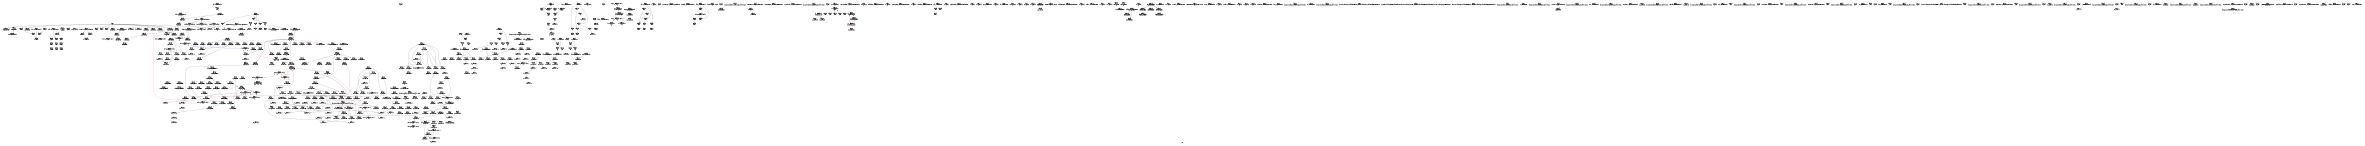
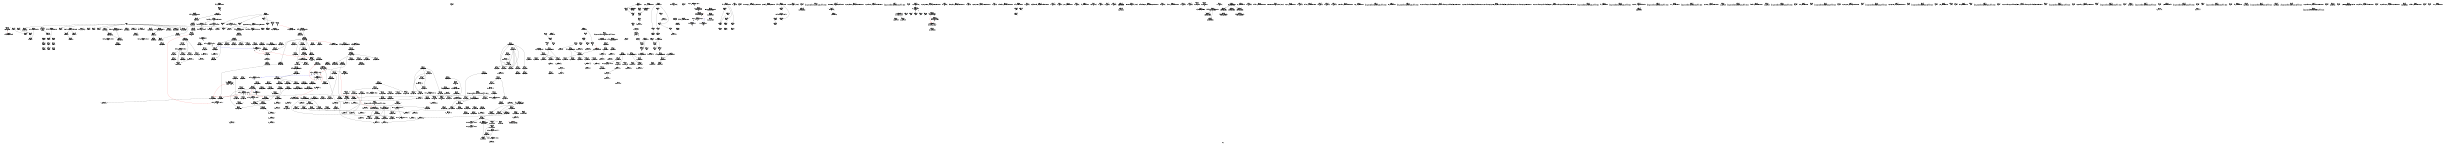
node "NodeID: 719": removed
